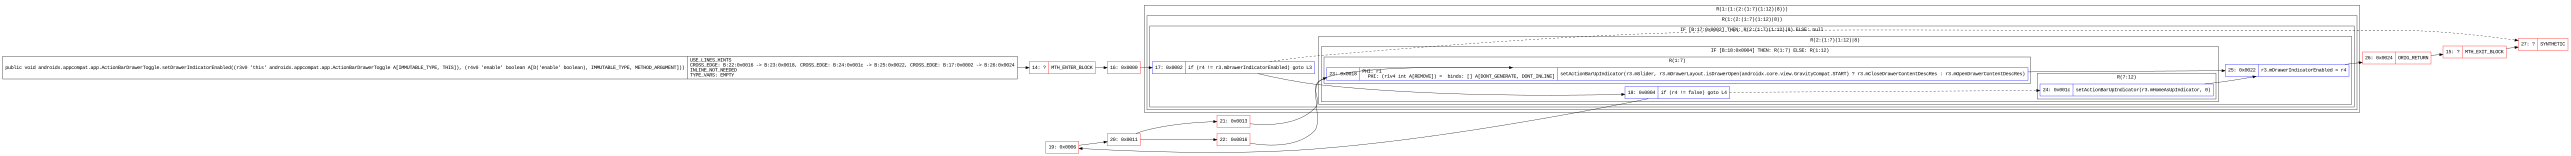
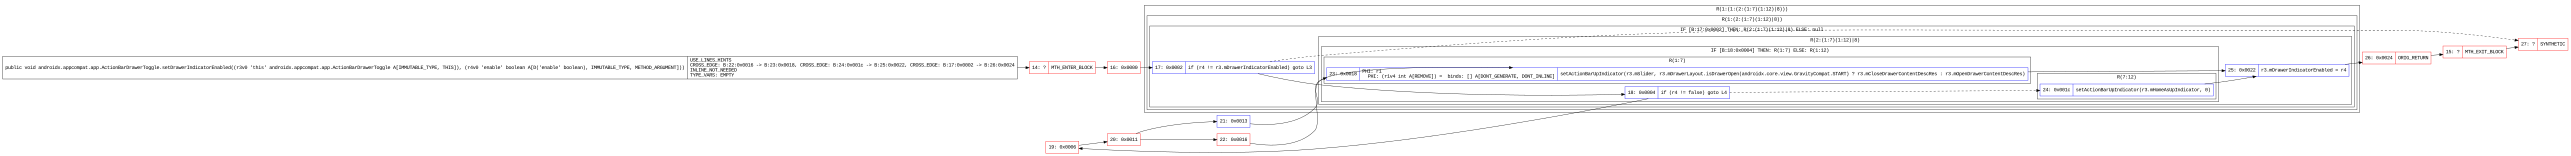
node "21: 0x0013": color red -> blue
